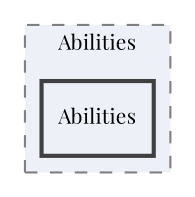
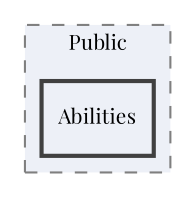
cluster "Abilities": label "Abilities" -> "Public"
